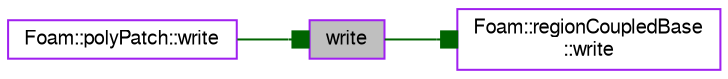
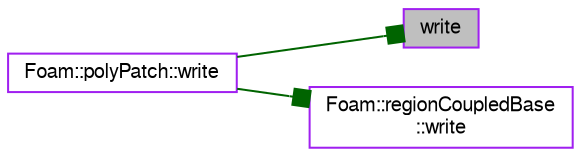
edge "write" -> "Foam::regionCoupledBase ::write": now "Foam::polyPatch::write" -> "Foam::regionCoupledBase ::write"
